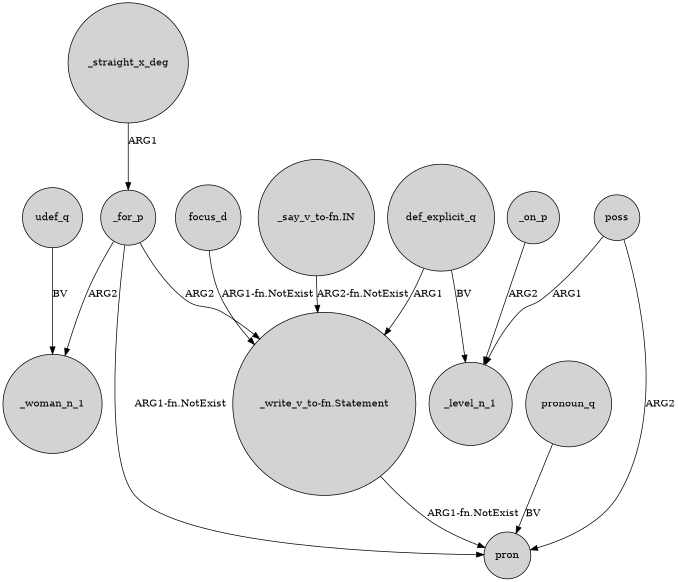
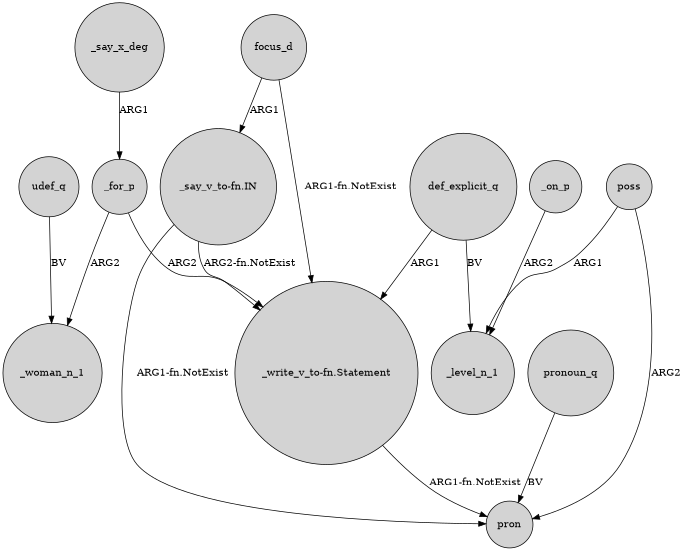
node "_straight_x_deg": label "_straight_x_deg" -> "_say_x_deg"
edge "focus_d" -> "_say_v_to-fn.IN": added, label "ARG1"
edge "_for_p" -> "pron": now "_say_v_to-fn.IN" -> "pron"
